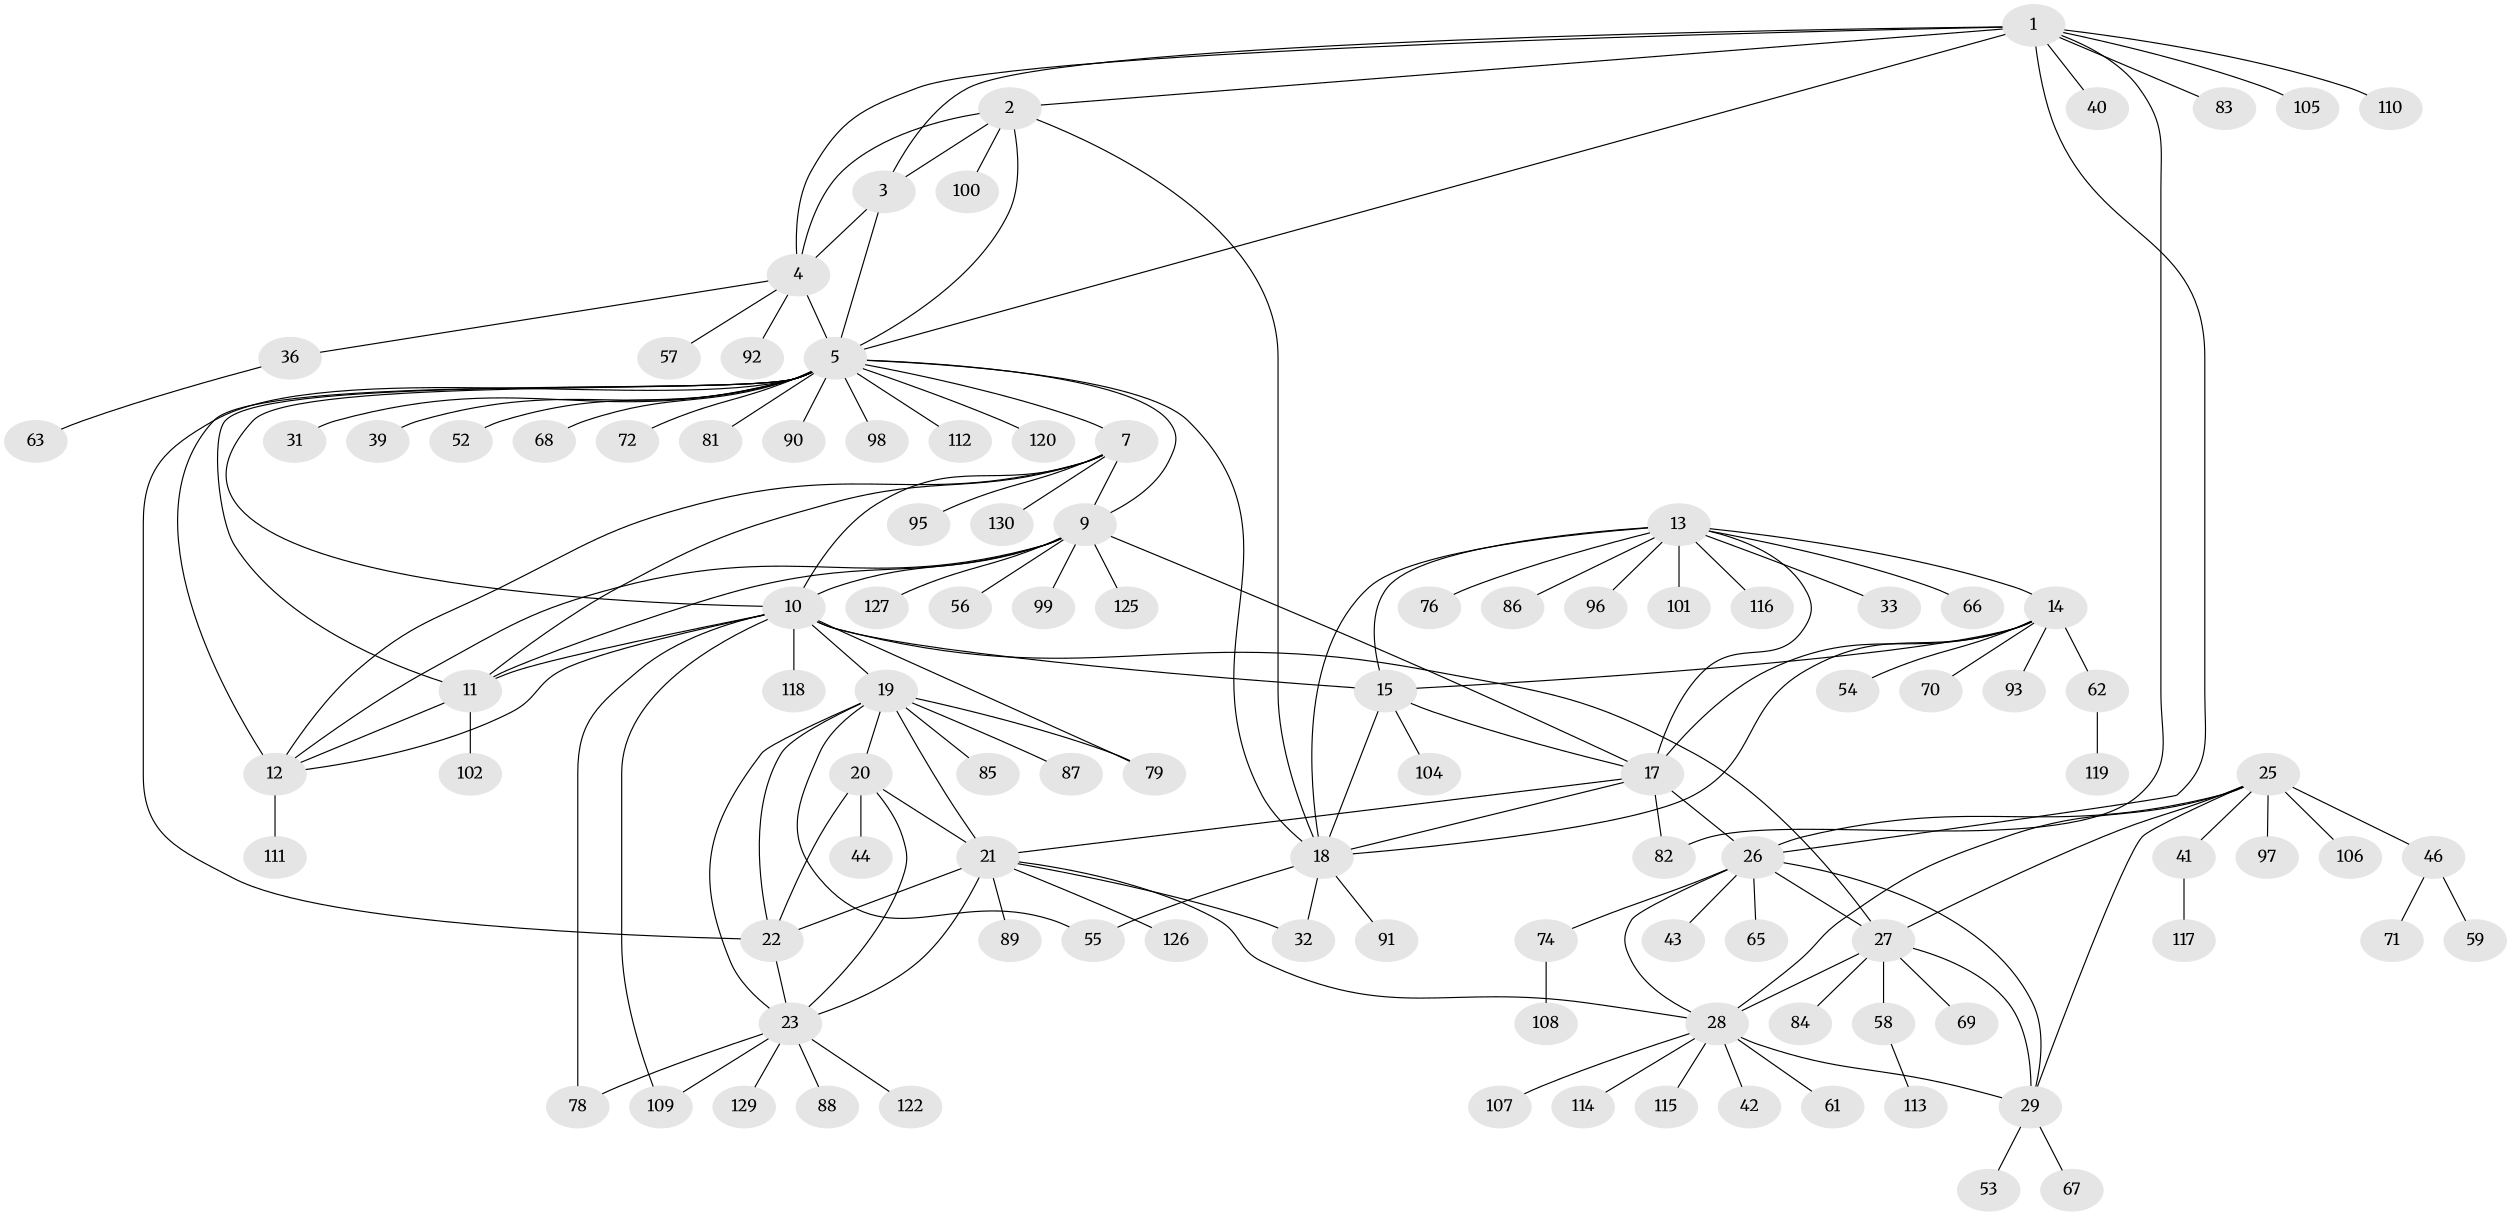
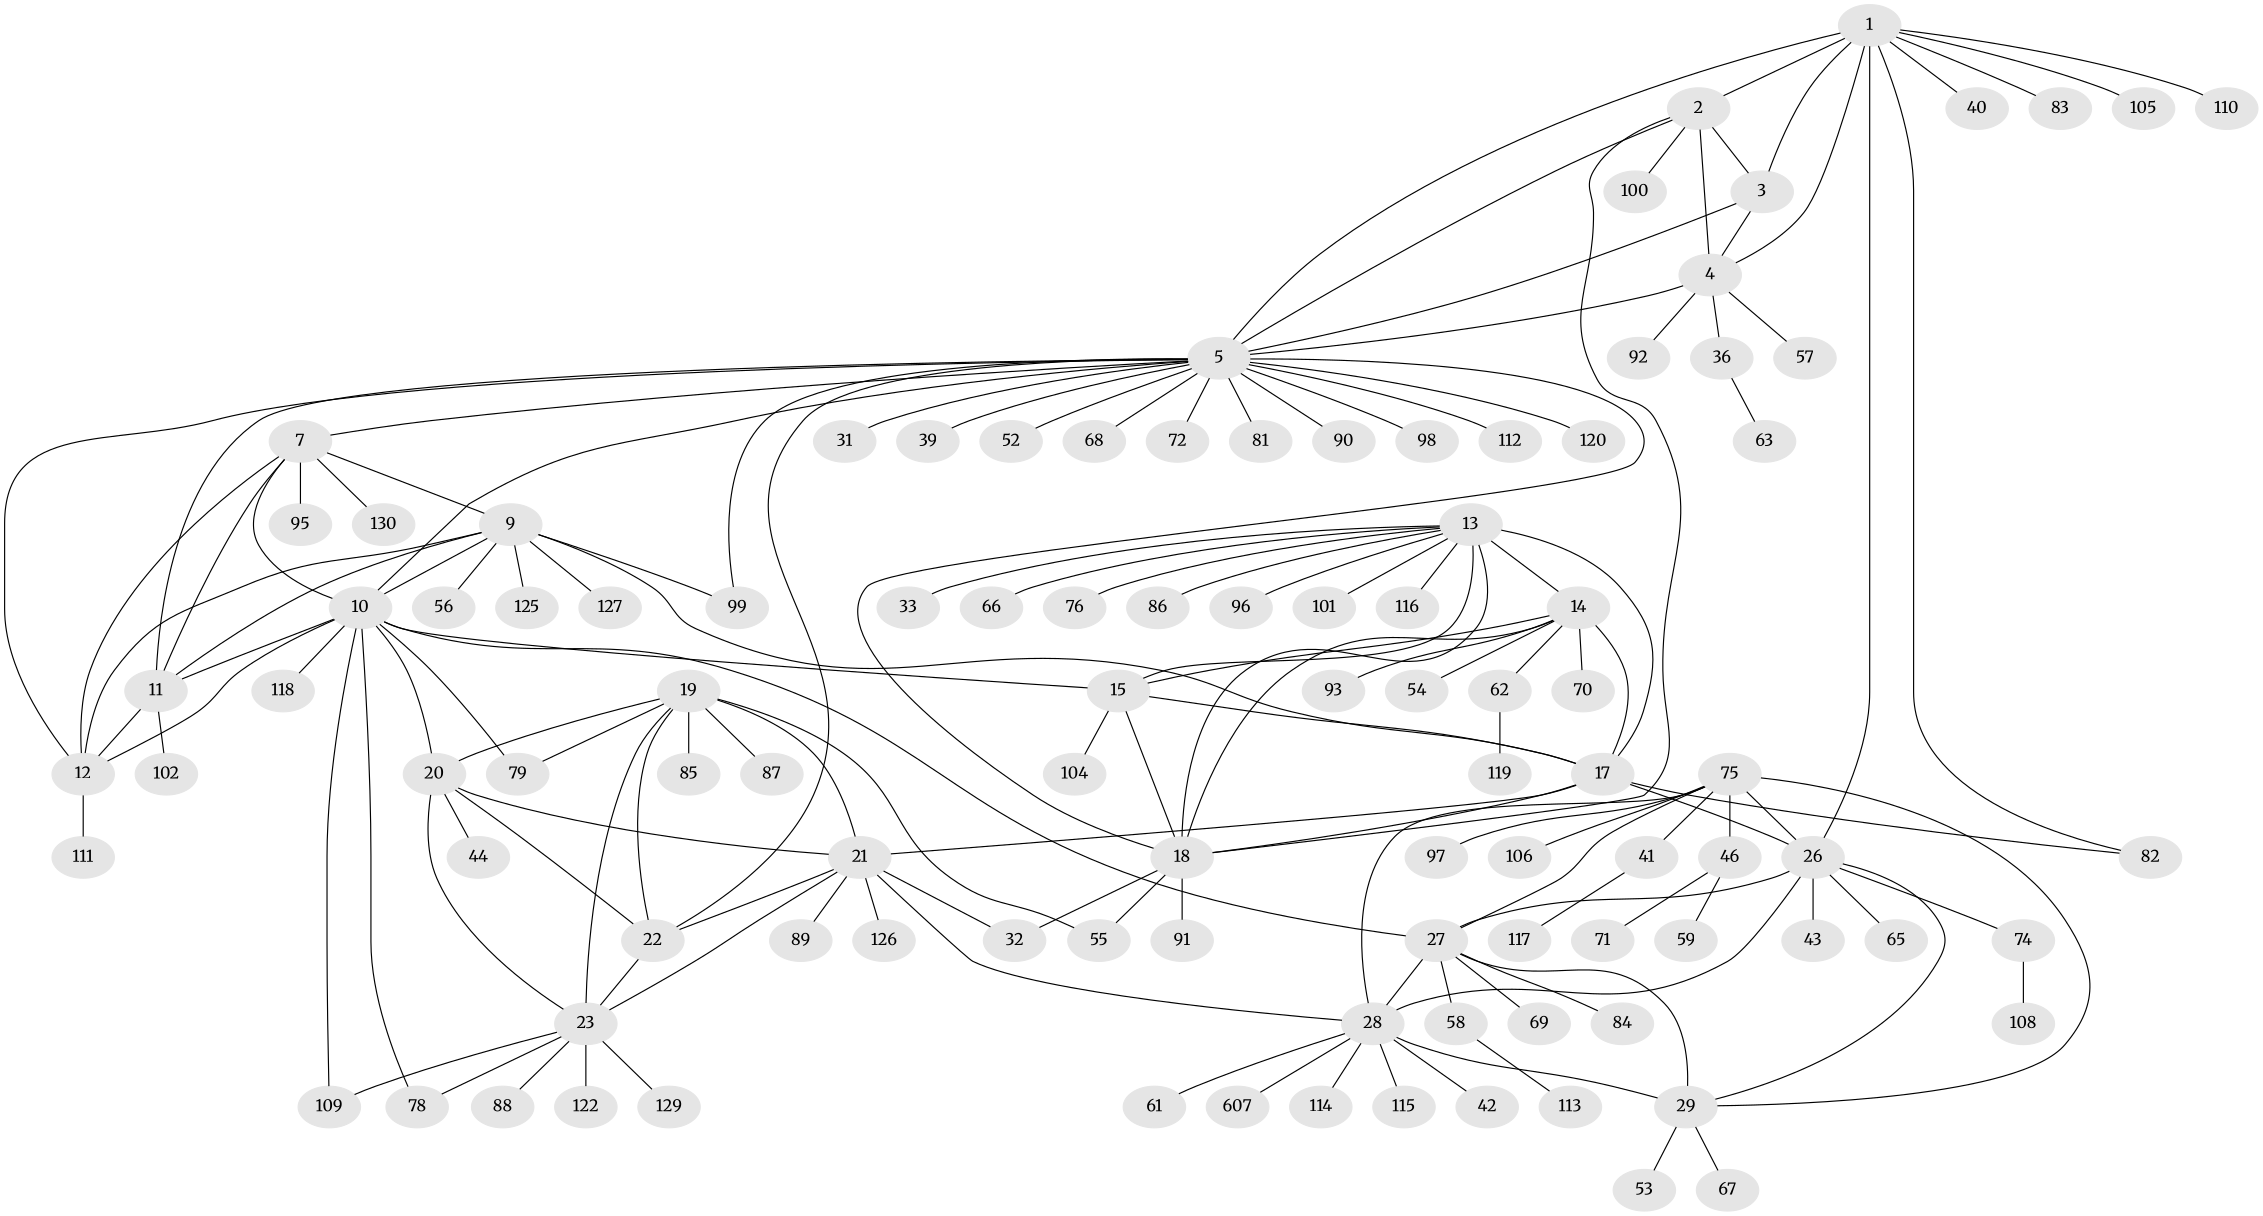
edge "5" -- "9": now "5" -- "99"
edge "10" -- "19": now "10" -- "20"
node "25": label "25" -> "75"
node "107": label "107" -> "607"
